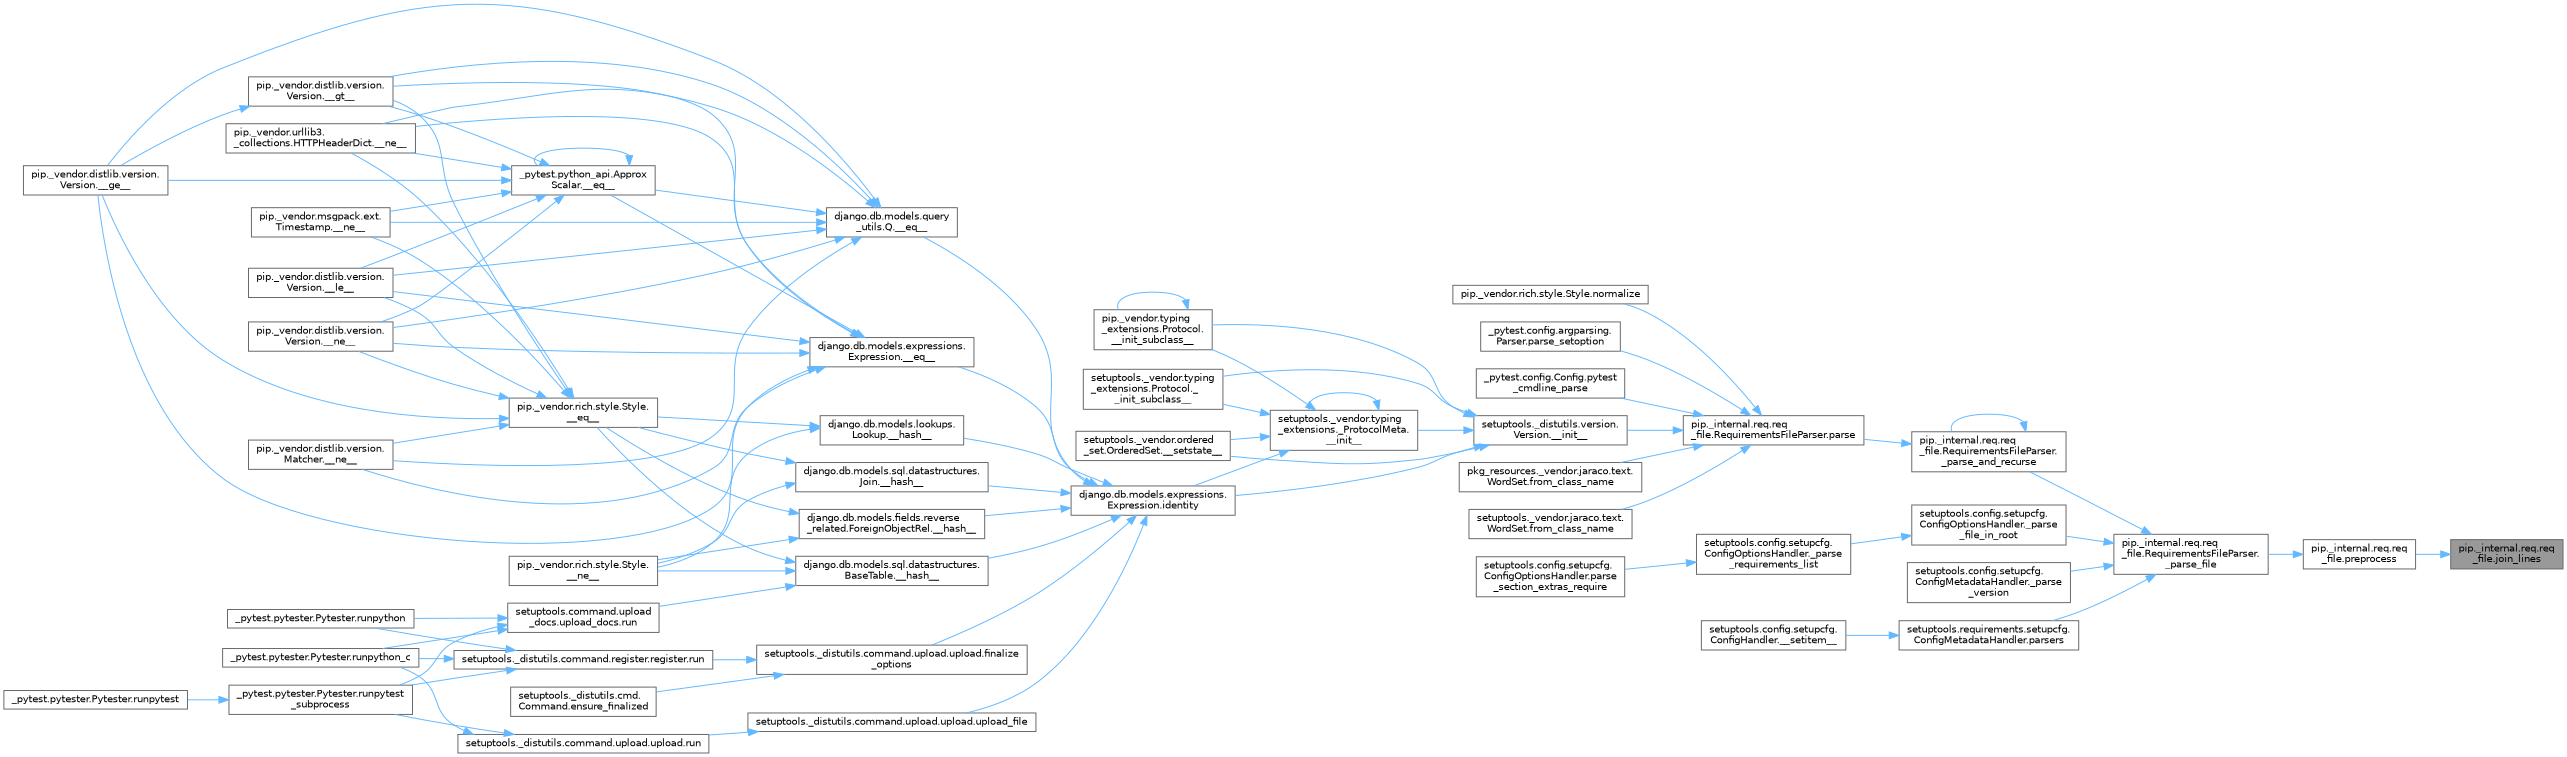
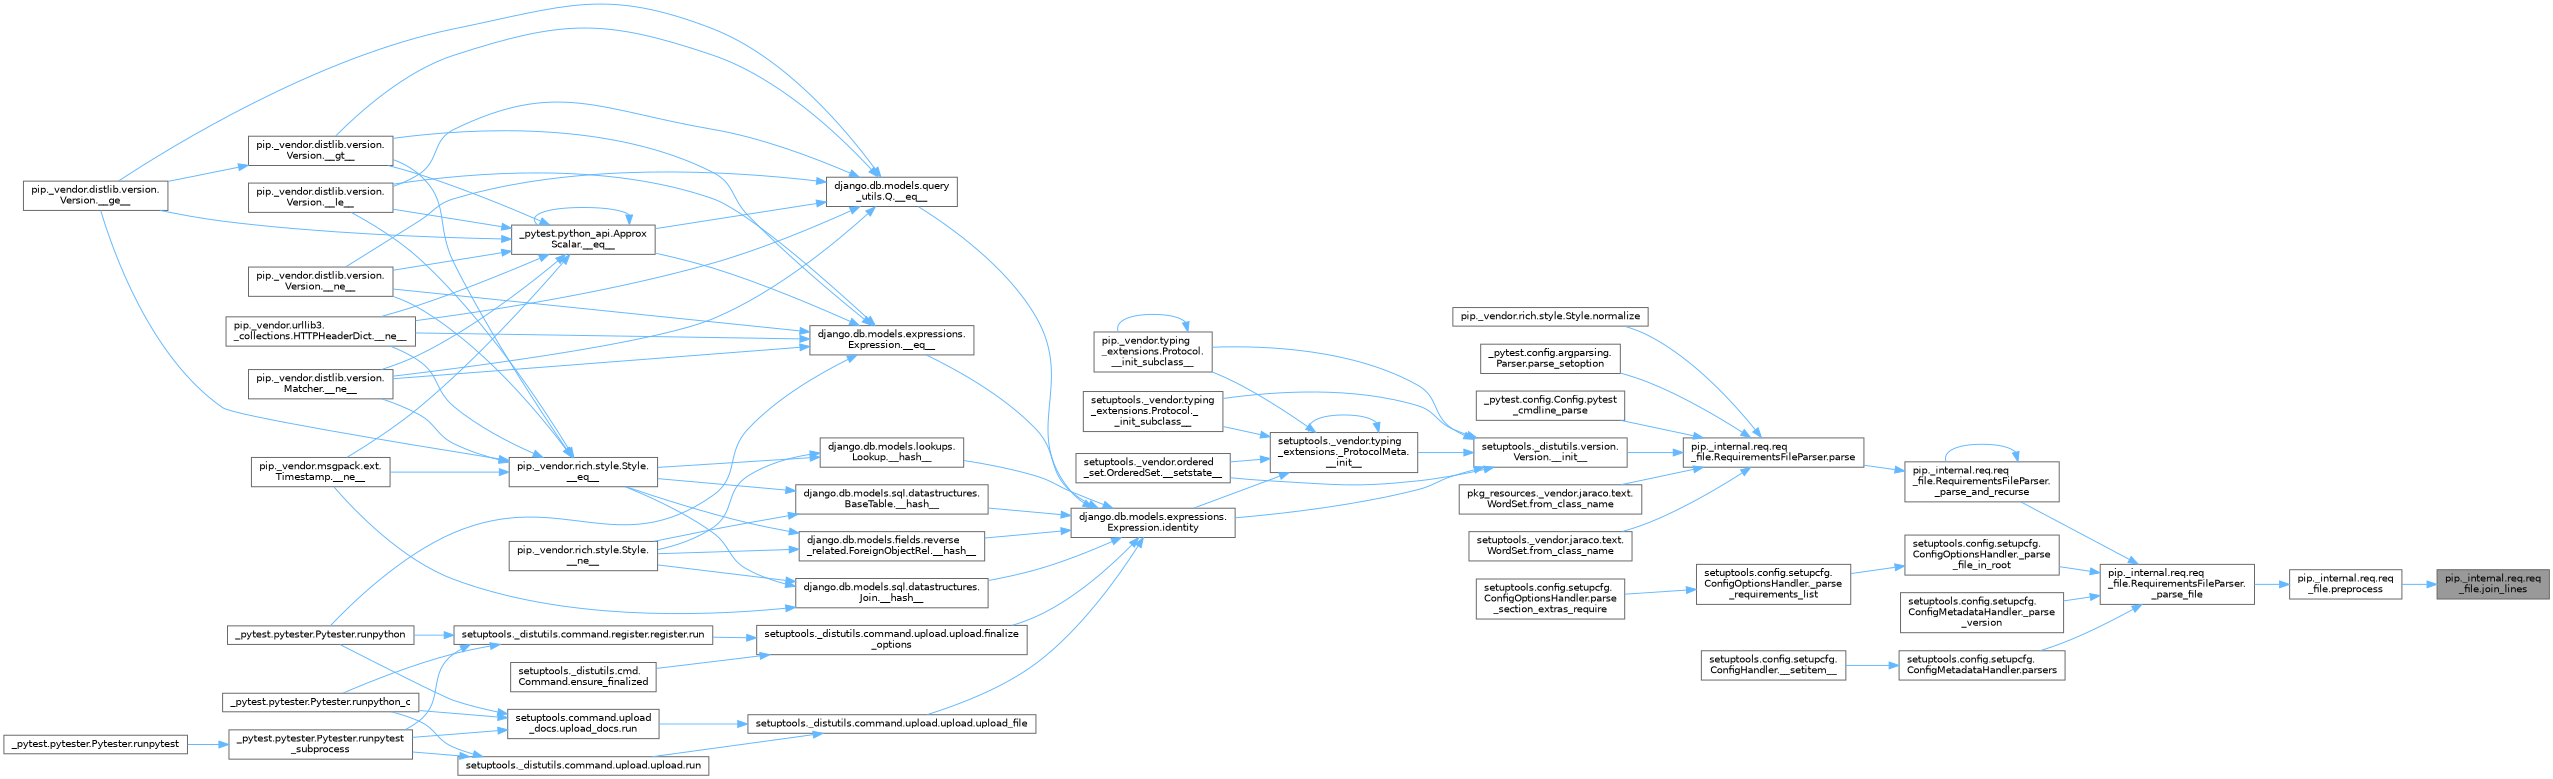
edge "pip._vendor.msgpack.ext. Timestamp.__ne__" -> "django.db.models.query _utils.Q.__eq__": now "pip._vendor.msgpack.ext. Timestamp.__ne__" -> "django.db.models.sql.datastructures. Join.__hash__"
edge "pip._vendor.distlib.version. Matcher.__ne__" -> "_pytest.python_api.Approx Scalar.__eq__": added
edge "pip._vendor.distlib.version. Version.__ge__" -> "django.db.models.expressions. Expression.__eq__": now "_pytest.pytester.Pytester.runpython" -> "django.db.models.expressions. Expression.__eq__"
edge "setuptools.command.upload _docs.upload_docs.run" -> "django.db.models.sql.datastructures. BaseTable.__hash__": now "setuptools.command.upload _docs.upload_docs.run" -> "setuptools._distutils.command.upload.upload.upload_file"
node "setuptools.requirements.setupcfg. ConfigMetadataHandler.parsers": label "setuptools.requirements.setupcfg. ConfigMetadataHandler.parsers" -> "setuptools.config.setupcfg. ConfigMetadataHandler.parsers"
